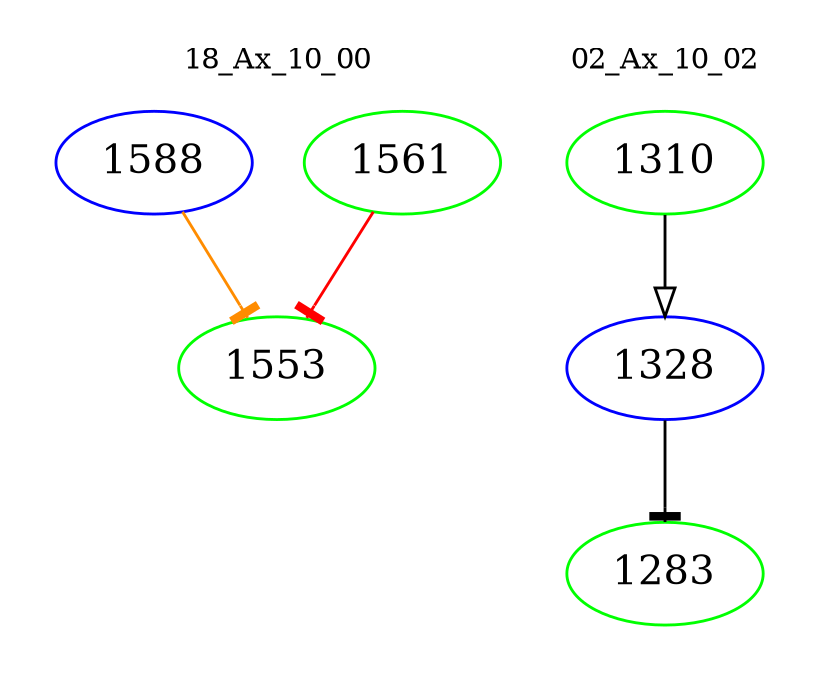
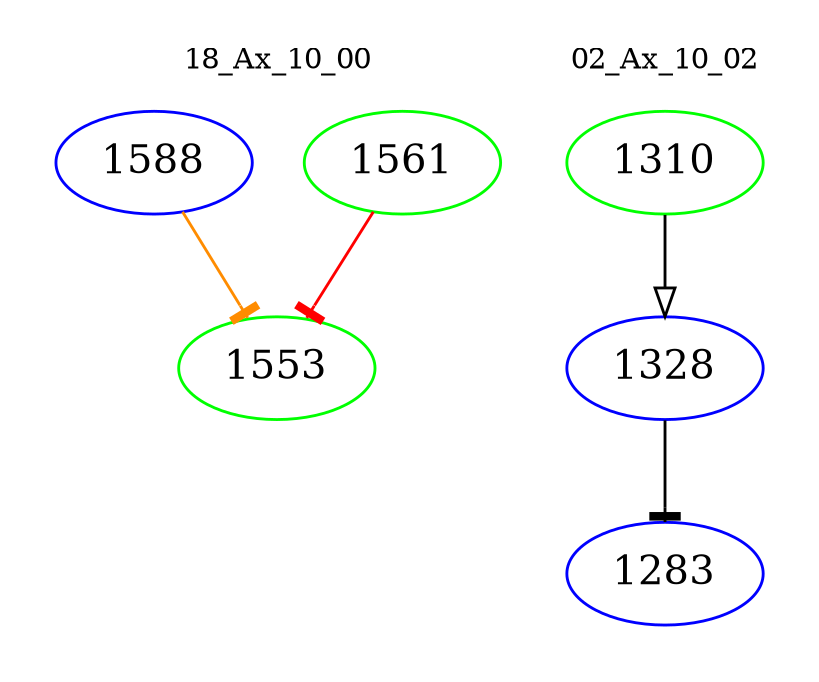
node "1283": color green -> blue
